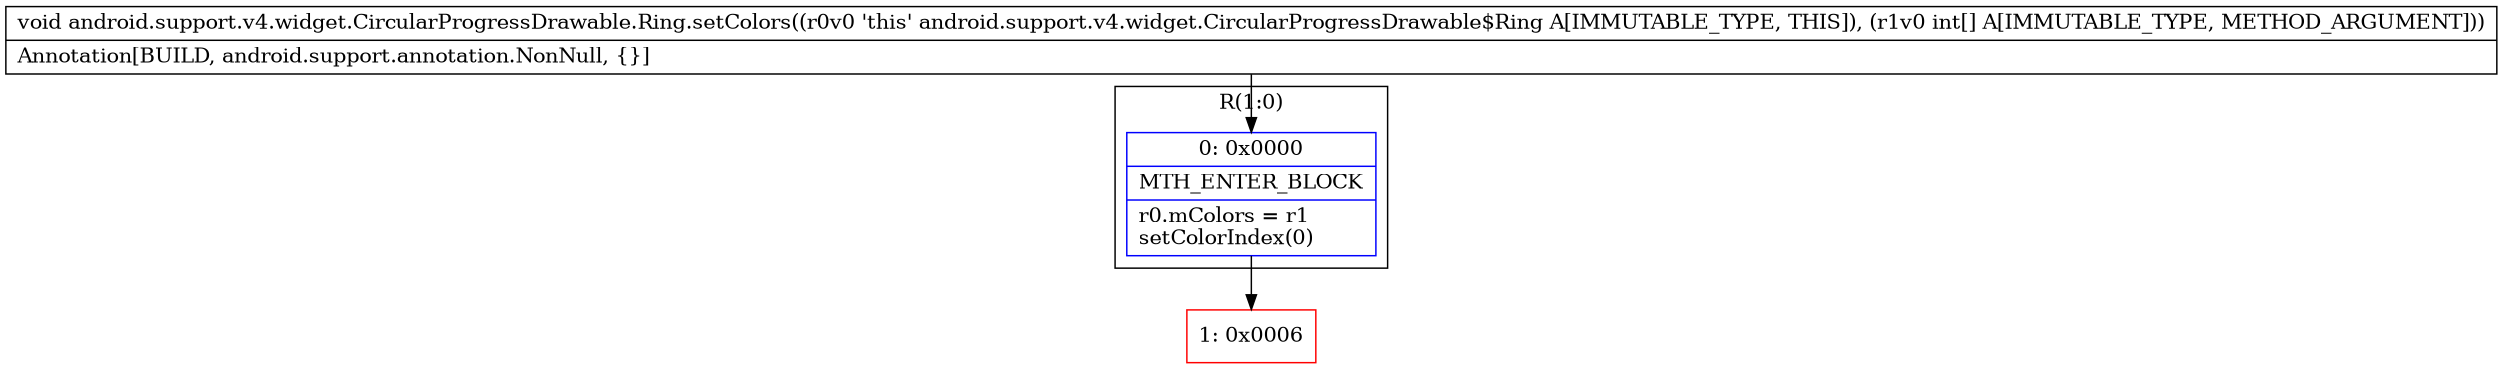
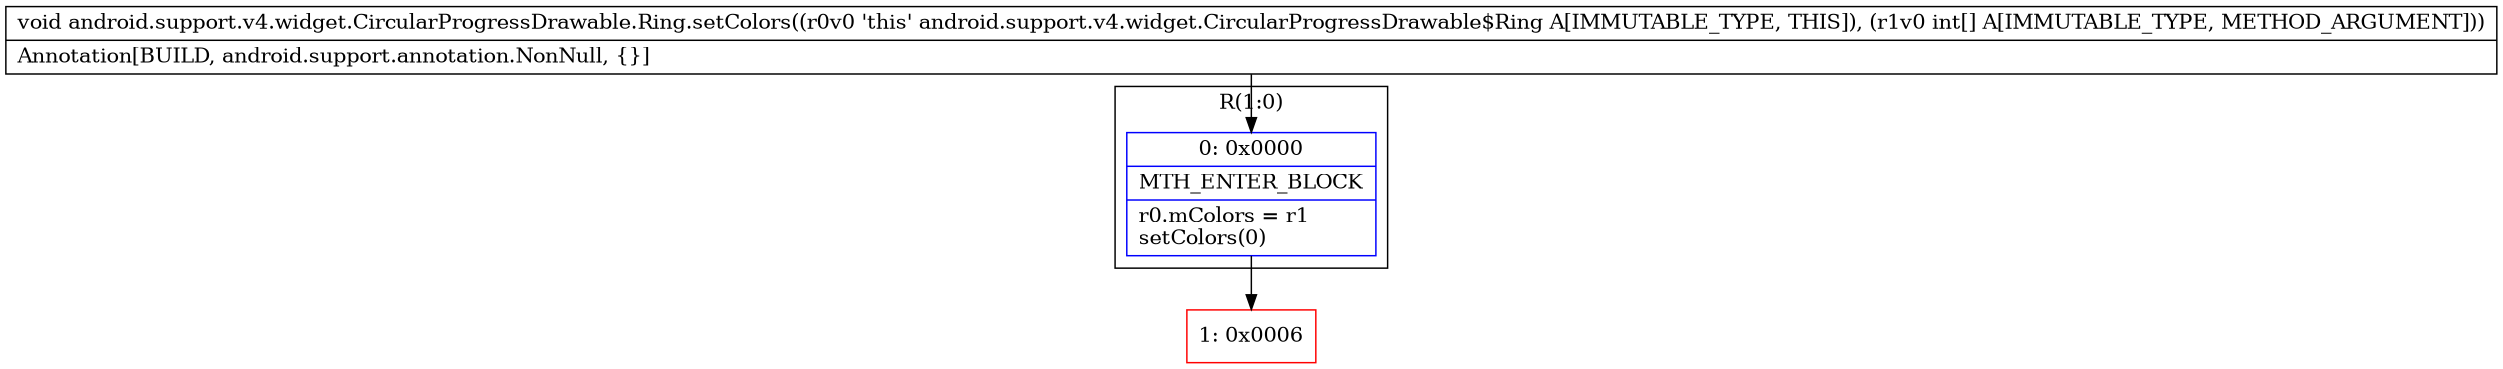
node "0: 0x0000": text "setColorIndex(0)" -> "setColors(0)"
